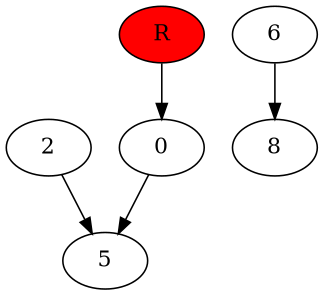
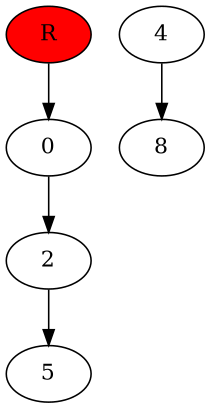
node "6": label "6" -> "4"
edge "0" -> "5": now "0" -> "2"
